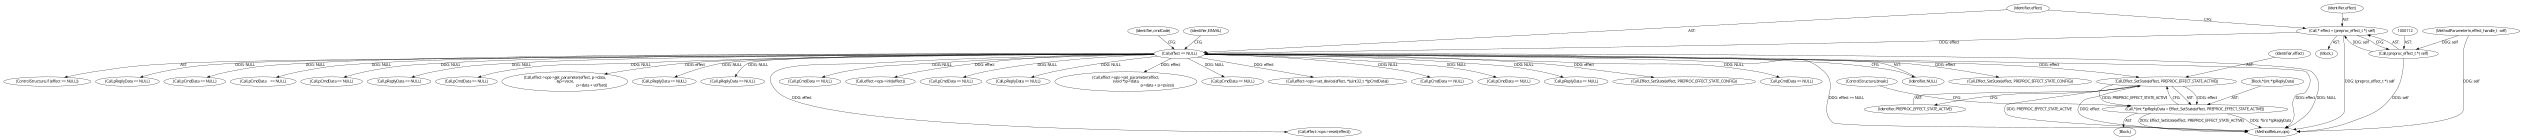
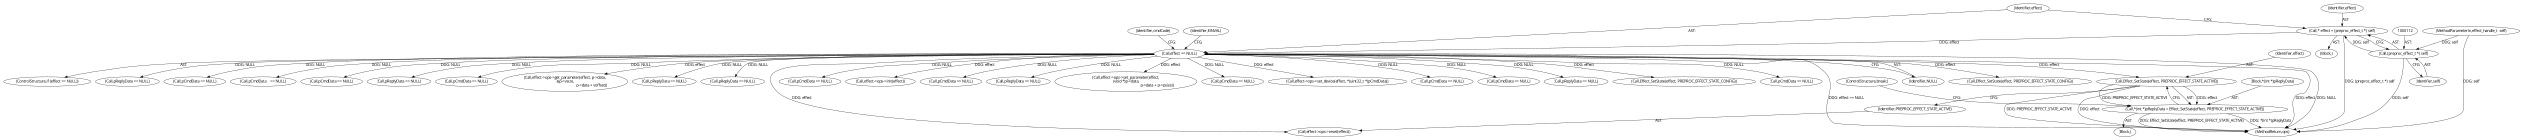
node "(Identifier,self)": added
edge "(Identifier,PREPROC_EFFECT_STATE_ACTIVE)" -> "(Call,Effect_SetState(effect, PREPROC_EFFECT_STATE_ACTIVE))": now "(Identifier,PREPROC_EFFECT_STATE_ACTIVE)" -> "(Call,effect->ops->reset(effect))"
